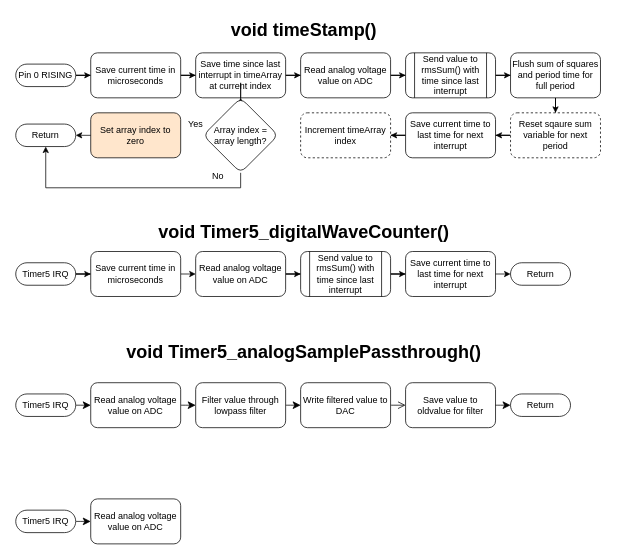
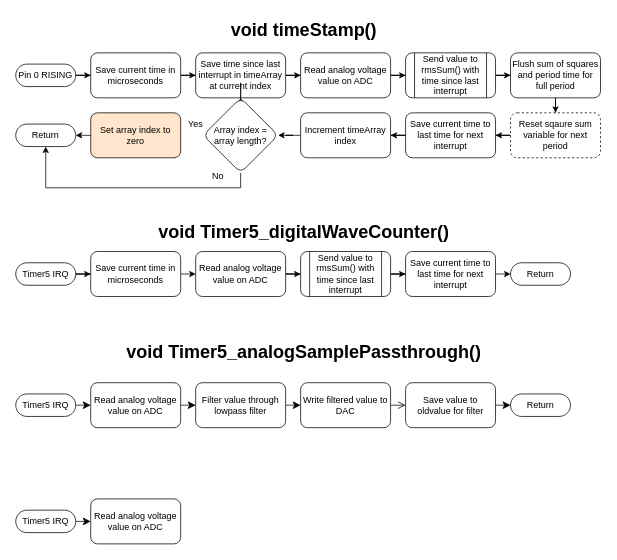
edge "Increment timeArray index" -> "Array index = array length?": added
node "Increment timeArray index": style dashed -> solid
